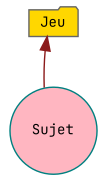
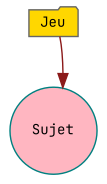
edge "Sujet" -> "Jeu": reversed
